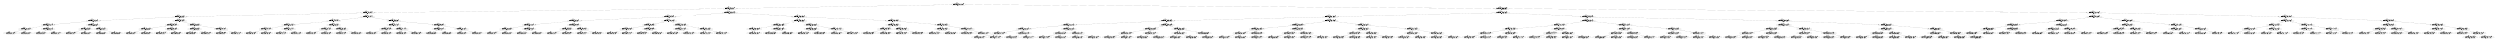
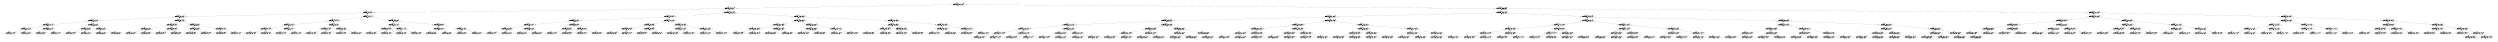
node "Node{data=[1549, 1549]}": added
